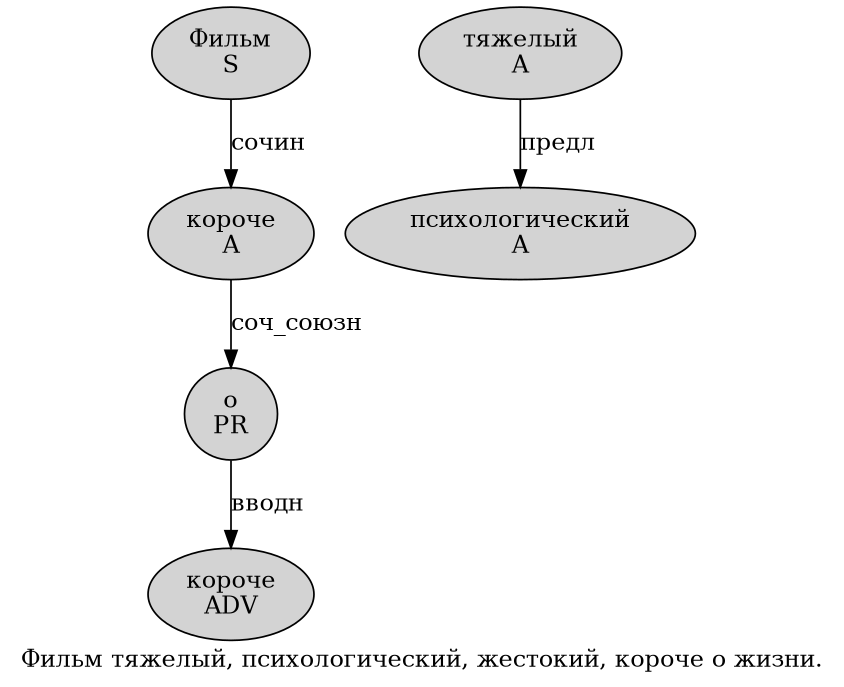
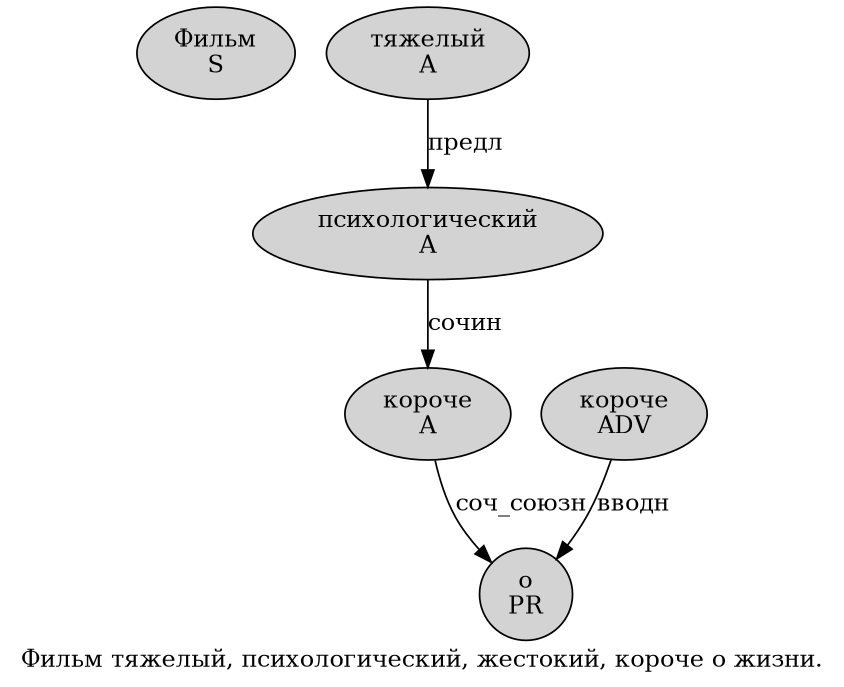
edge "Фильм S" -> "короче A": now "психологический A" -> "короче A"
edge "о PR" -> "короче ADV": reversed
